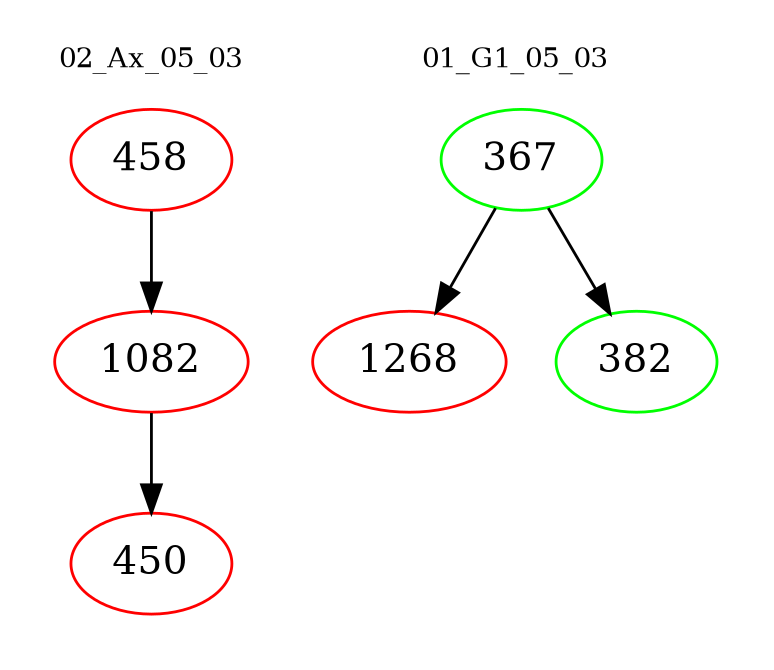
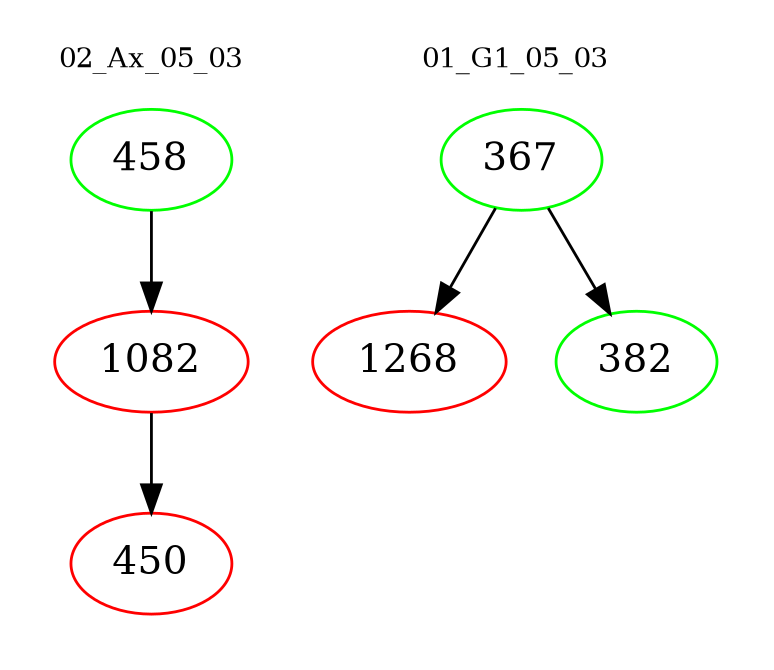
node "458": color red -> green
